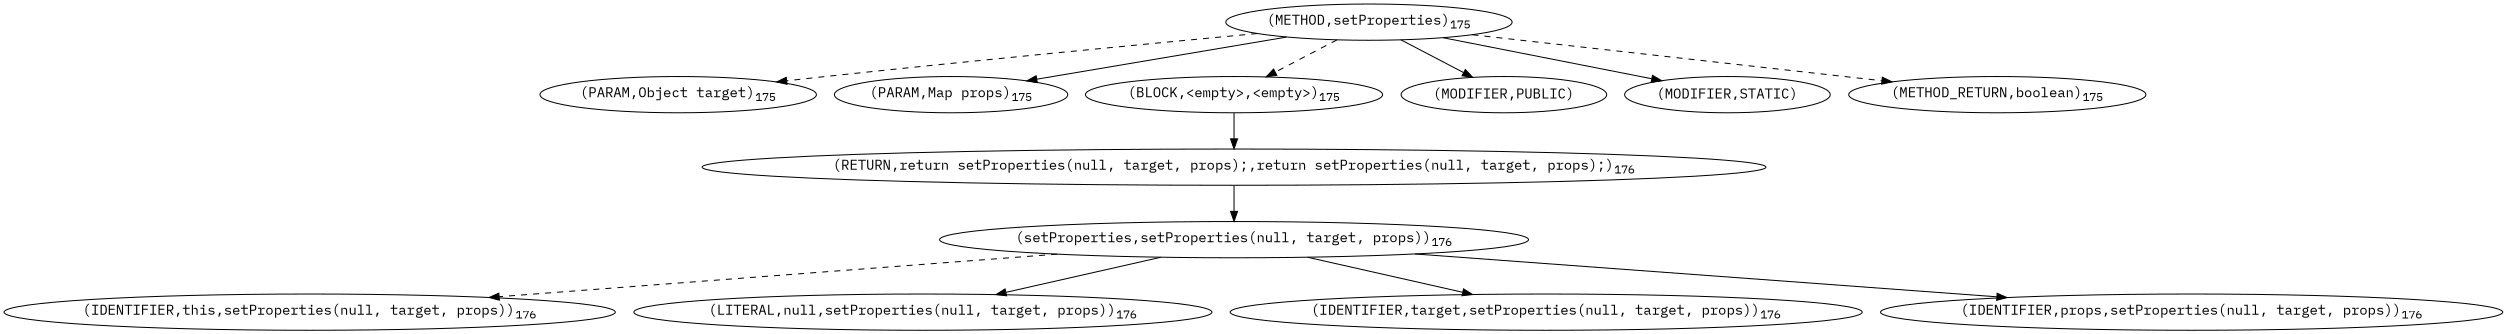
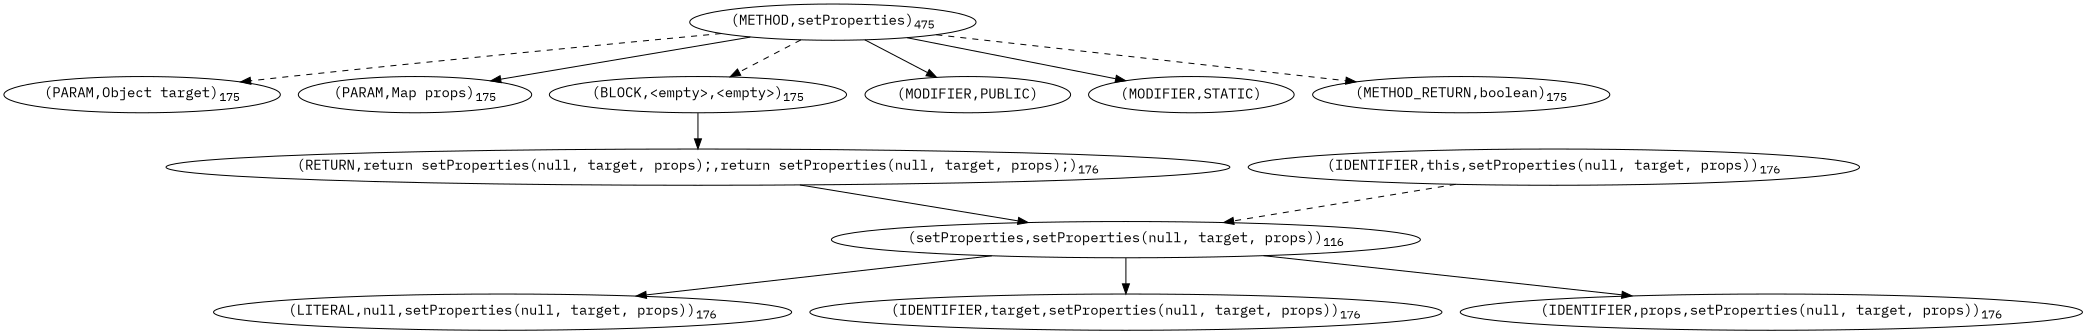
node "(METHOD,setProperties)": text "175" -> "475"
node "(setProperties,setProperties(null, target, props))": text "176" -> "116"
edge "(setProperties,setProperties(null, target, props))" -> "(IDENTIFIER,this,setProperties(null, target, props))": reversed
